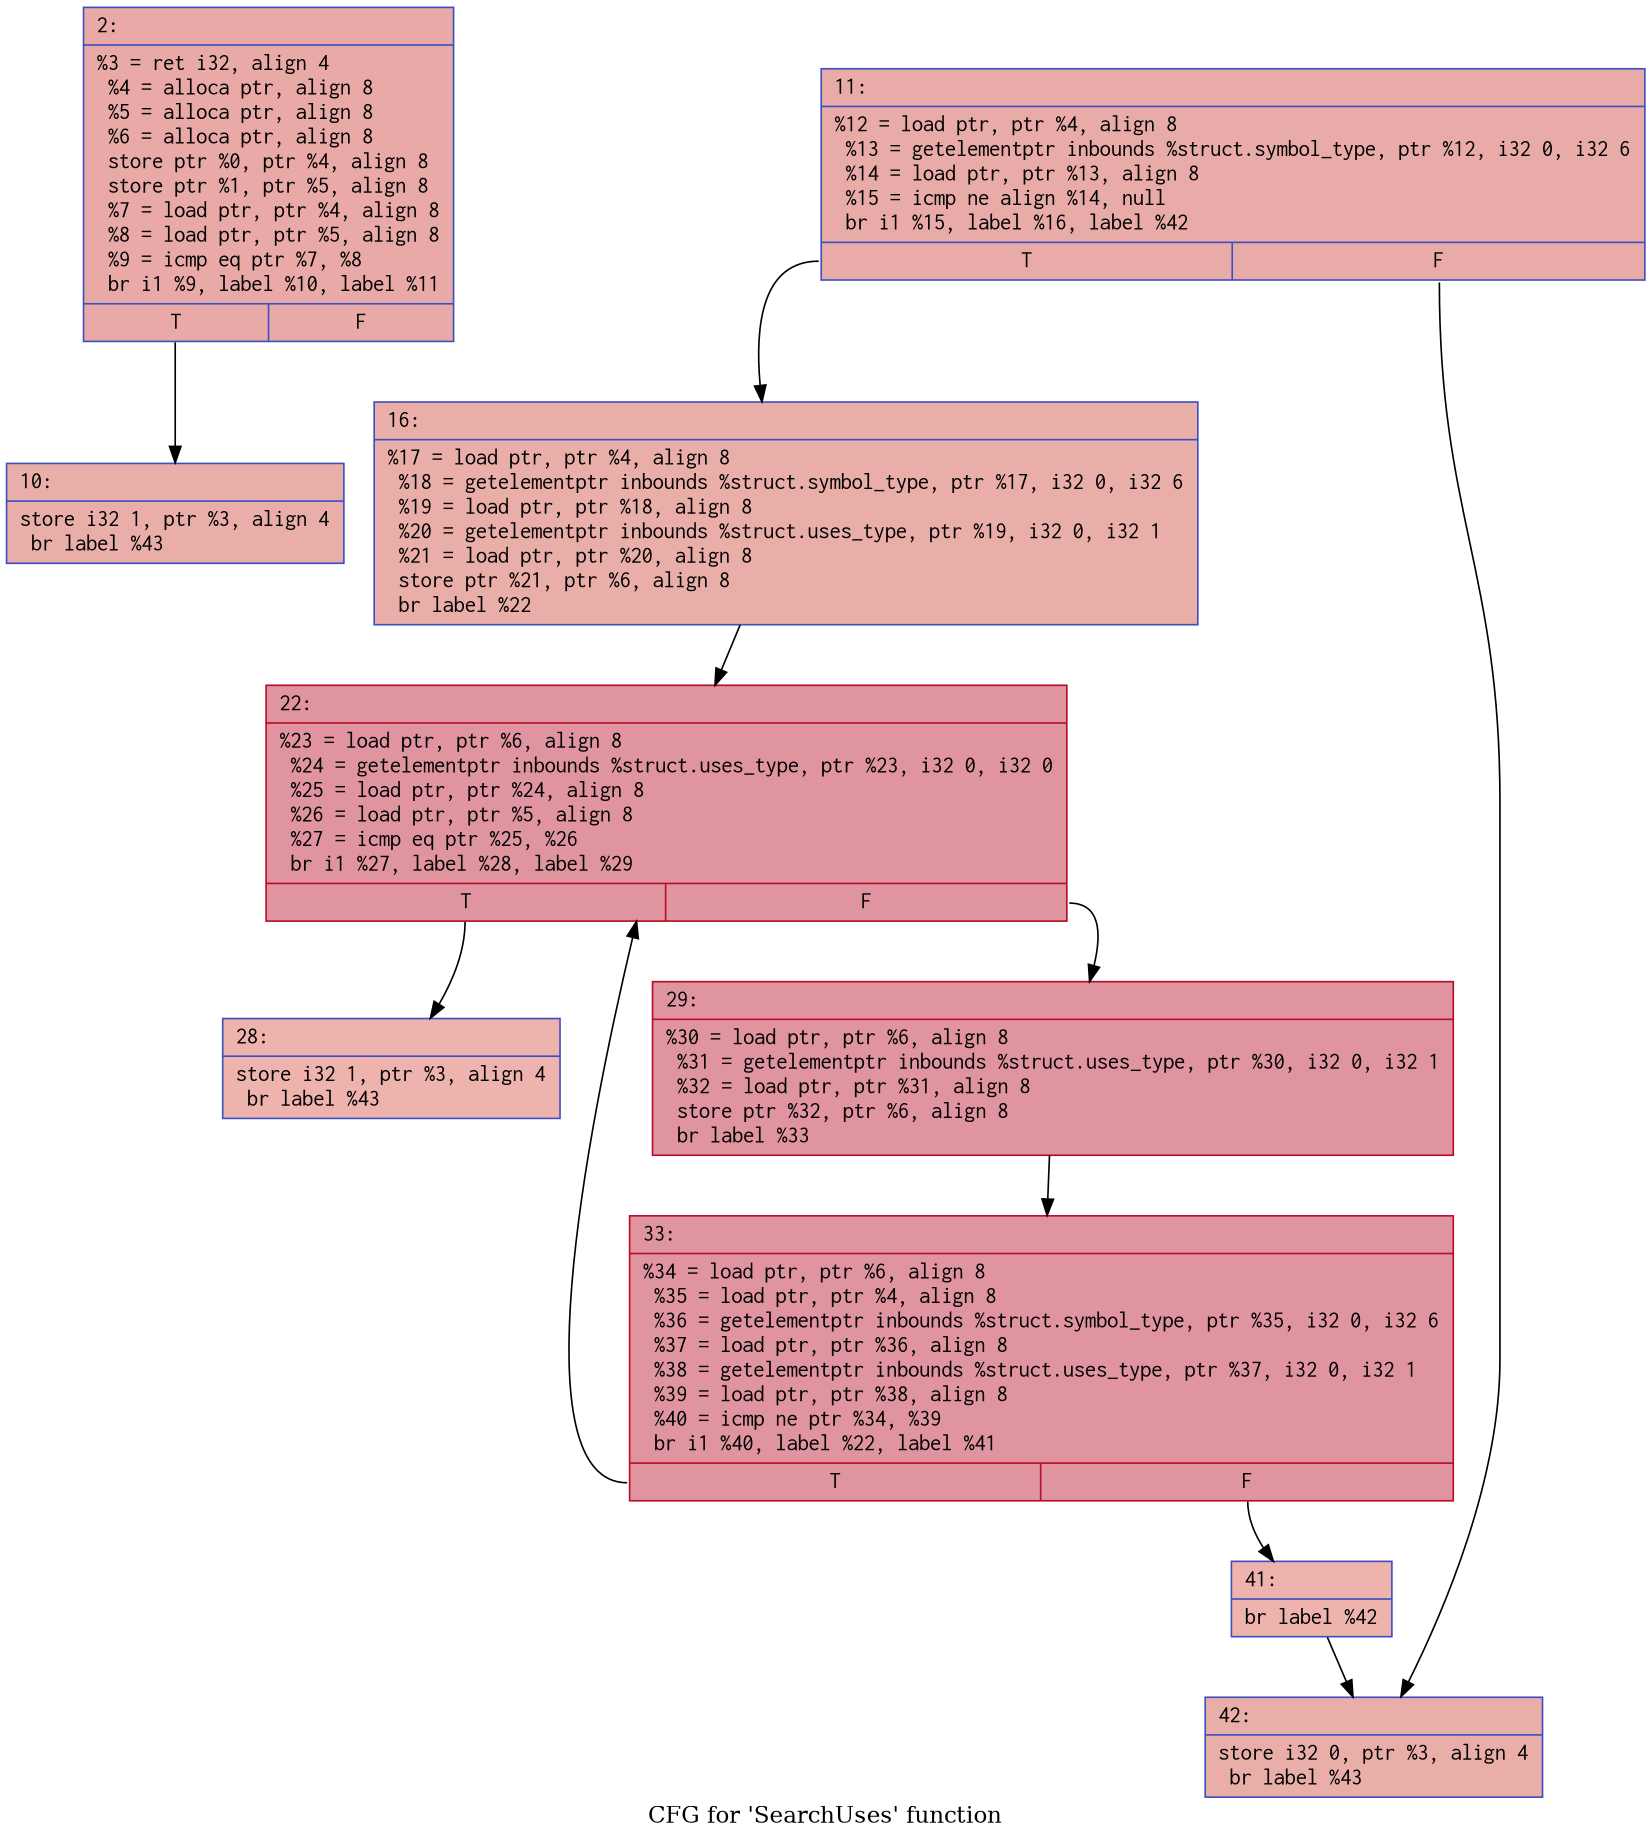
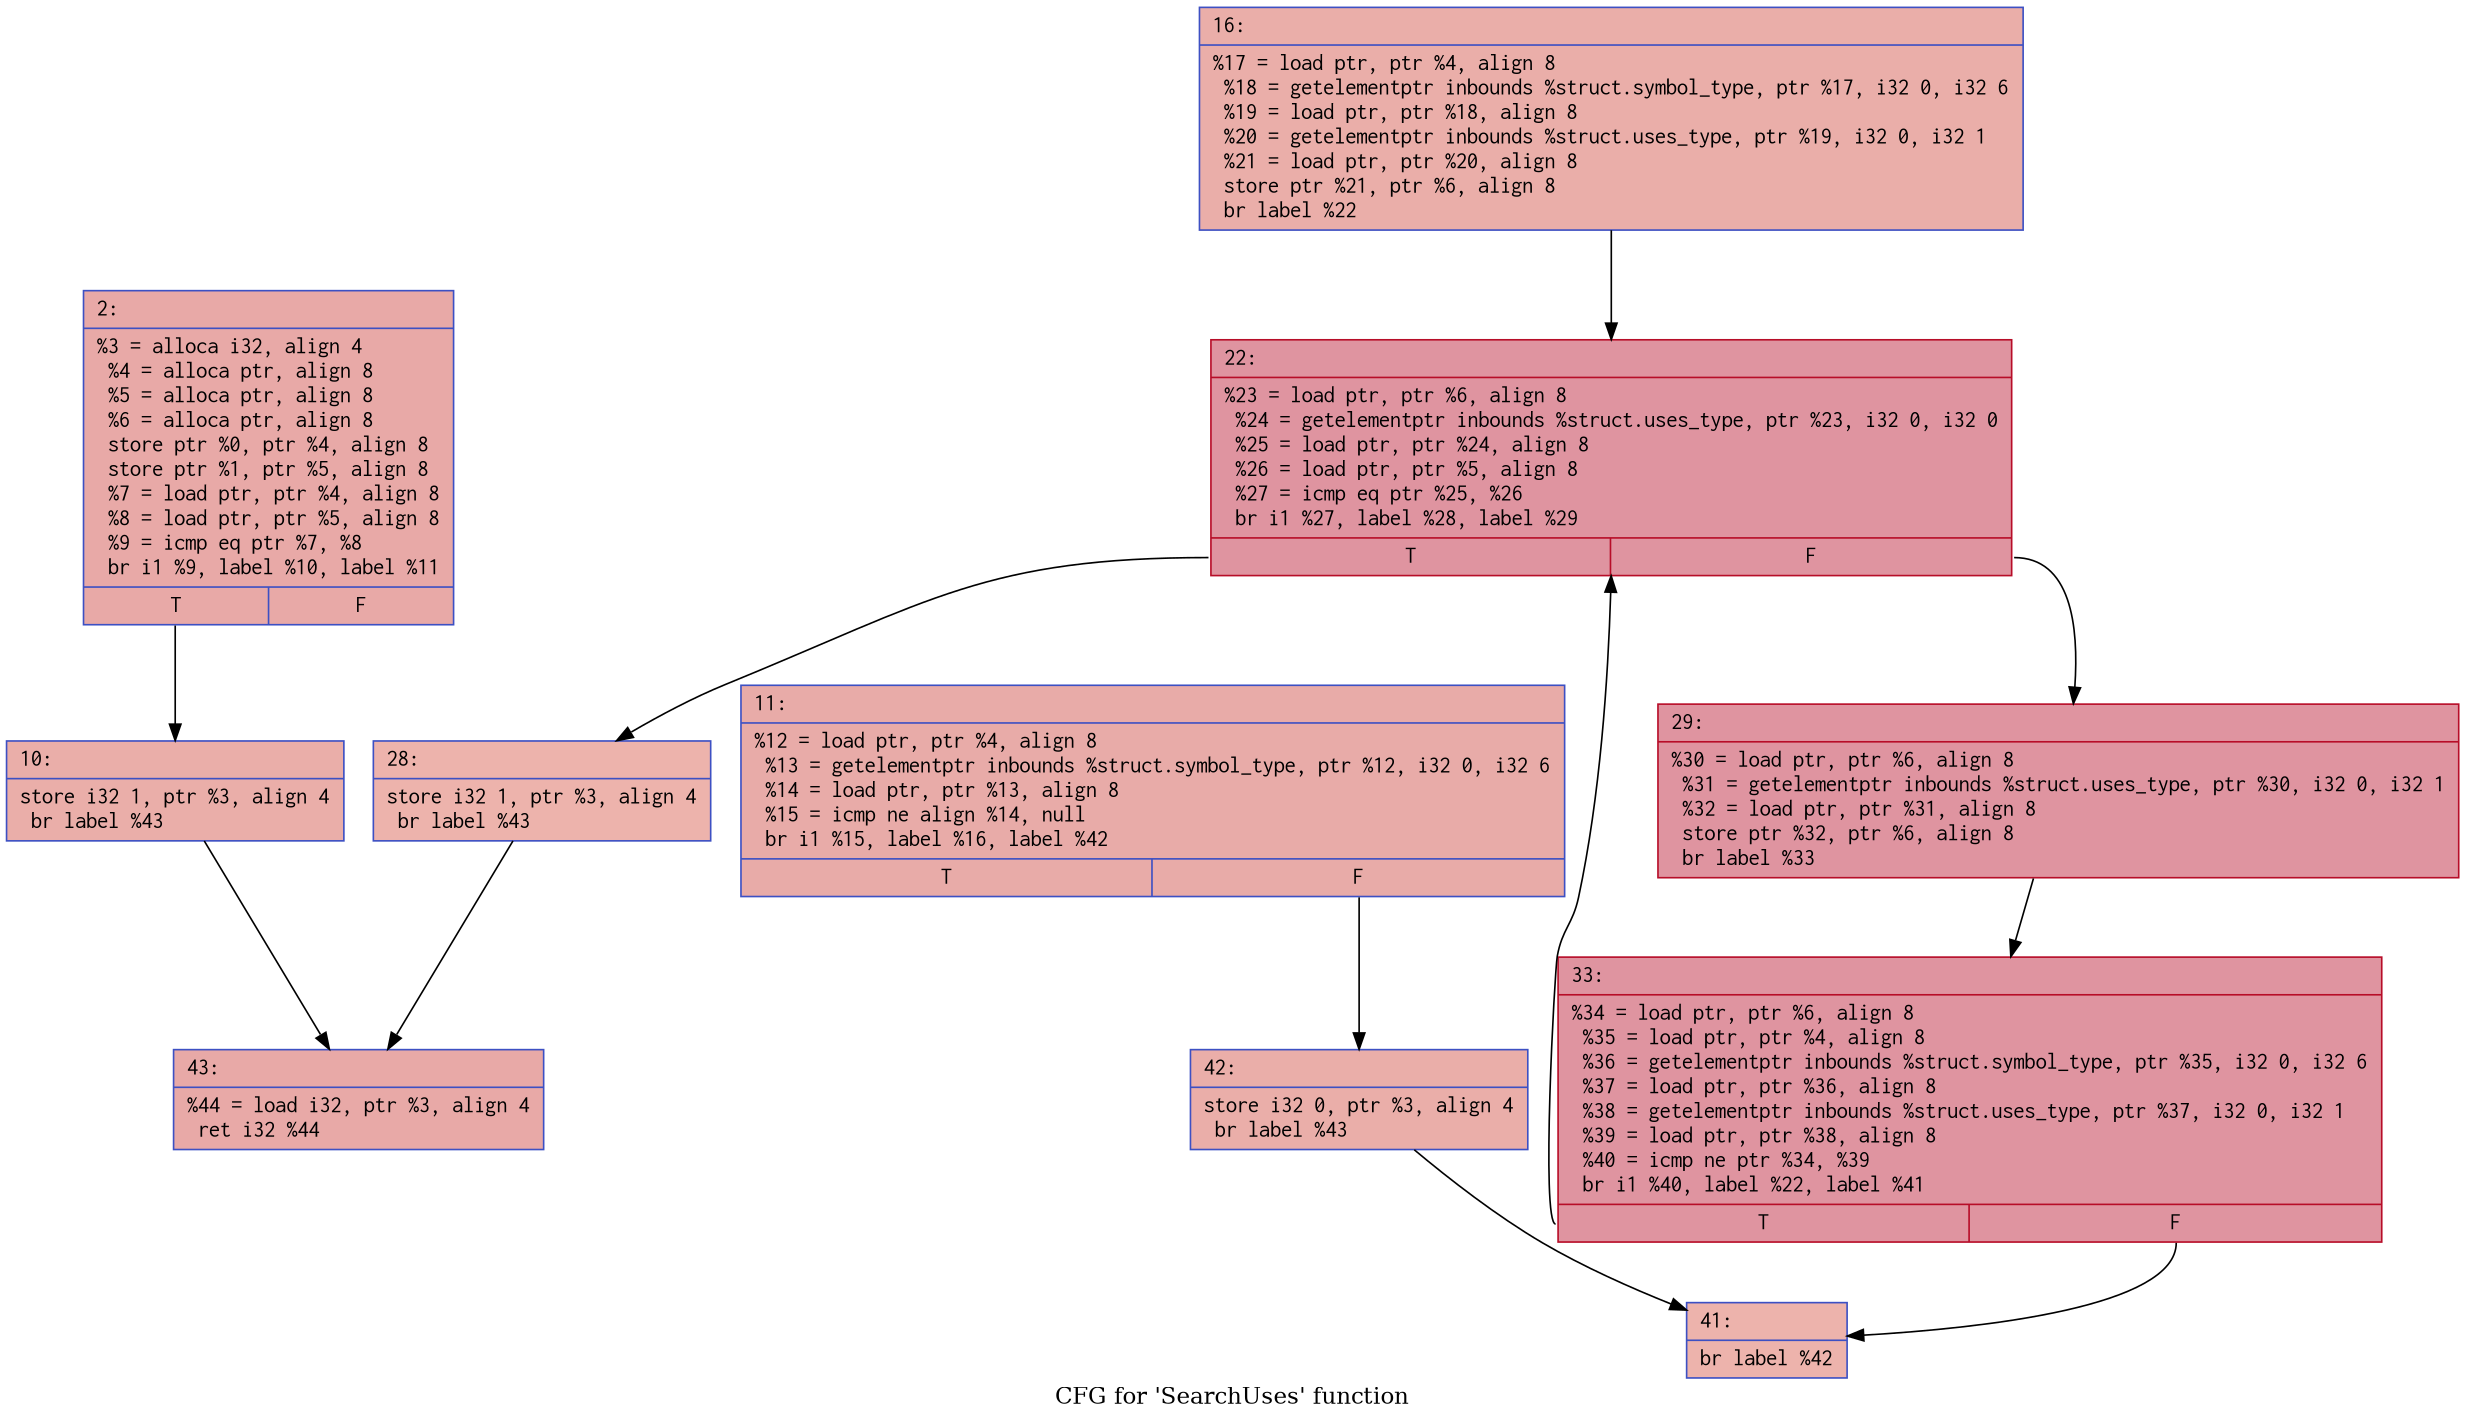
node "2:": text "%3 = ret i32, align 4" -> "%3 = alloca i32, align 4"
edge "11:" -> "16:": removed
node "43:": added
edge "41:" -> "42:": reversed
